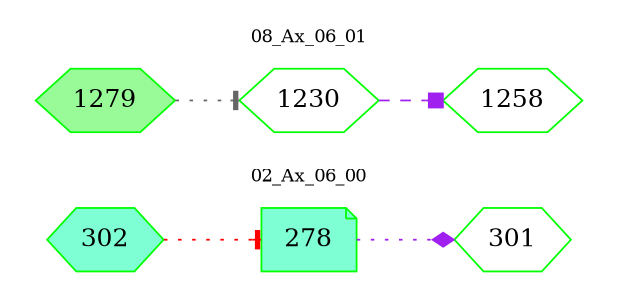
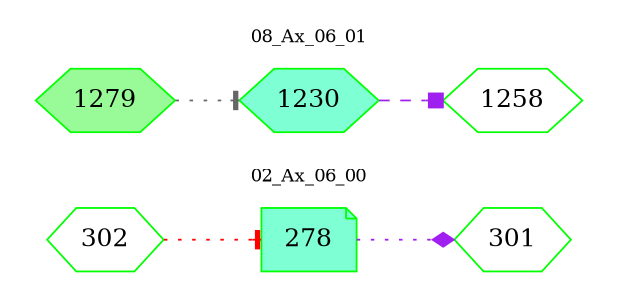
node "1230": fillcolor white -> aquamarine
node "302": fillcolor aquamarine -> white
